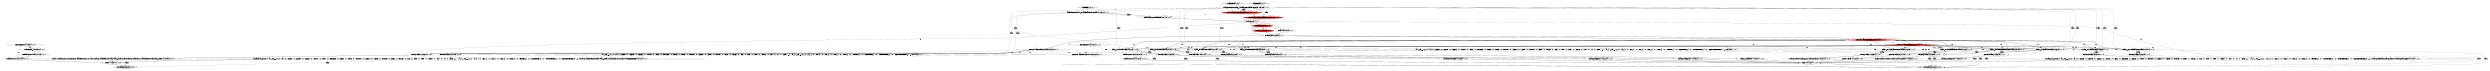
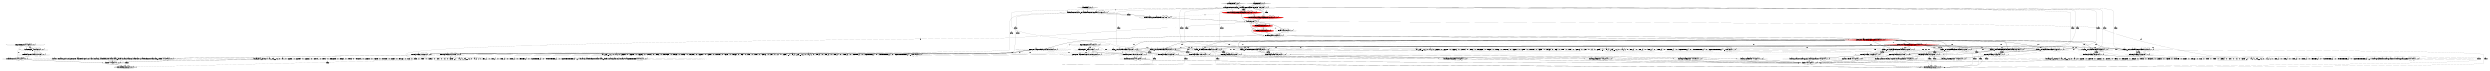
node "_localctx.exception = re@@@101@@@['1', '1', '0']": added
